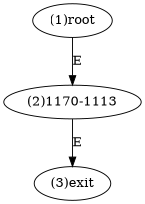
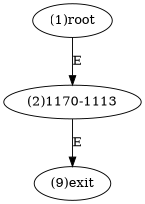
node "(3)exit": label "(3)exit" -> "(9)exit"
